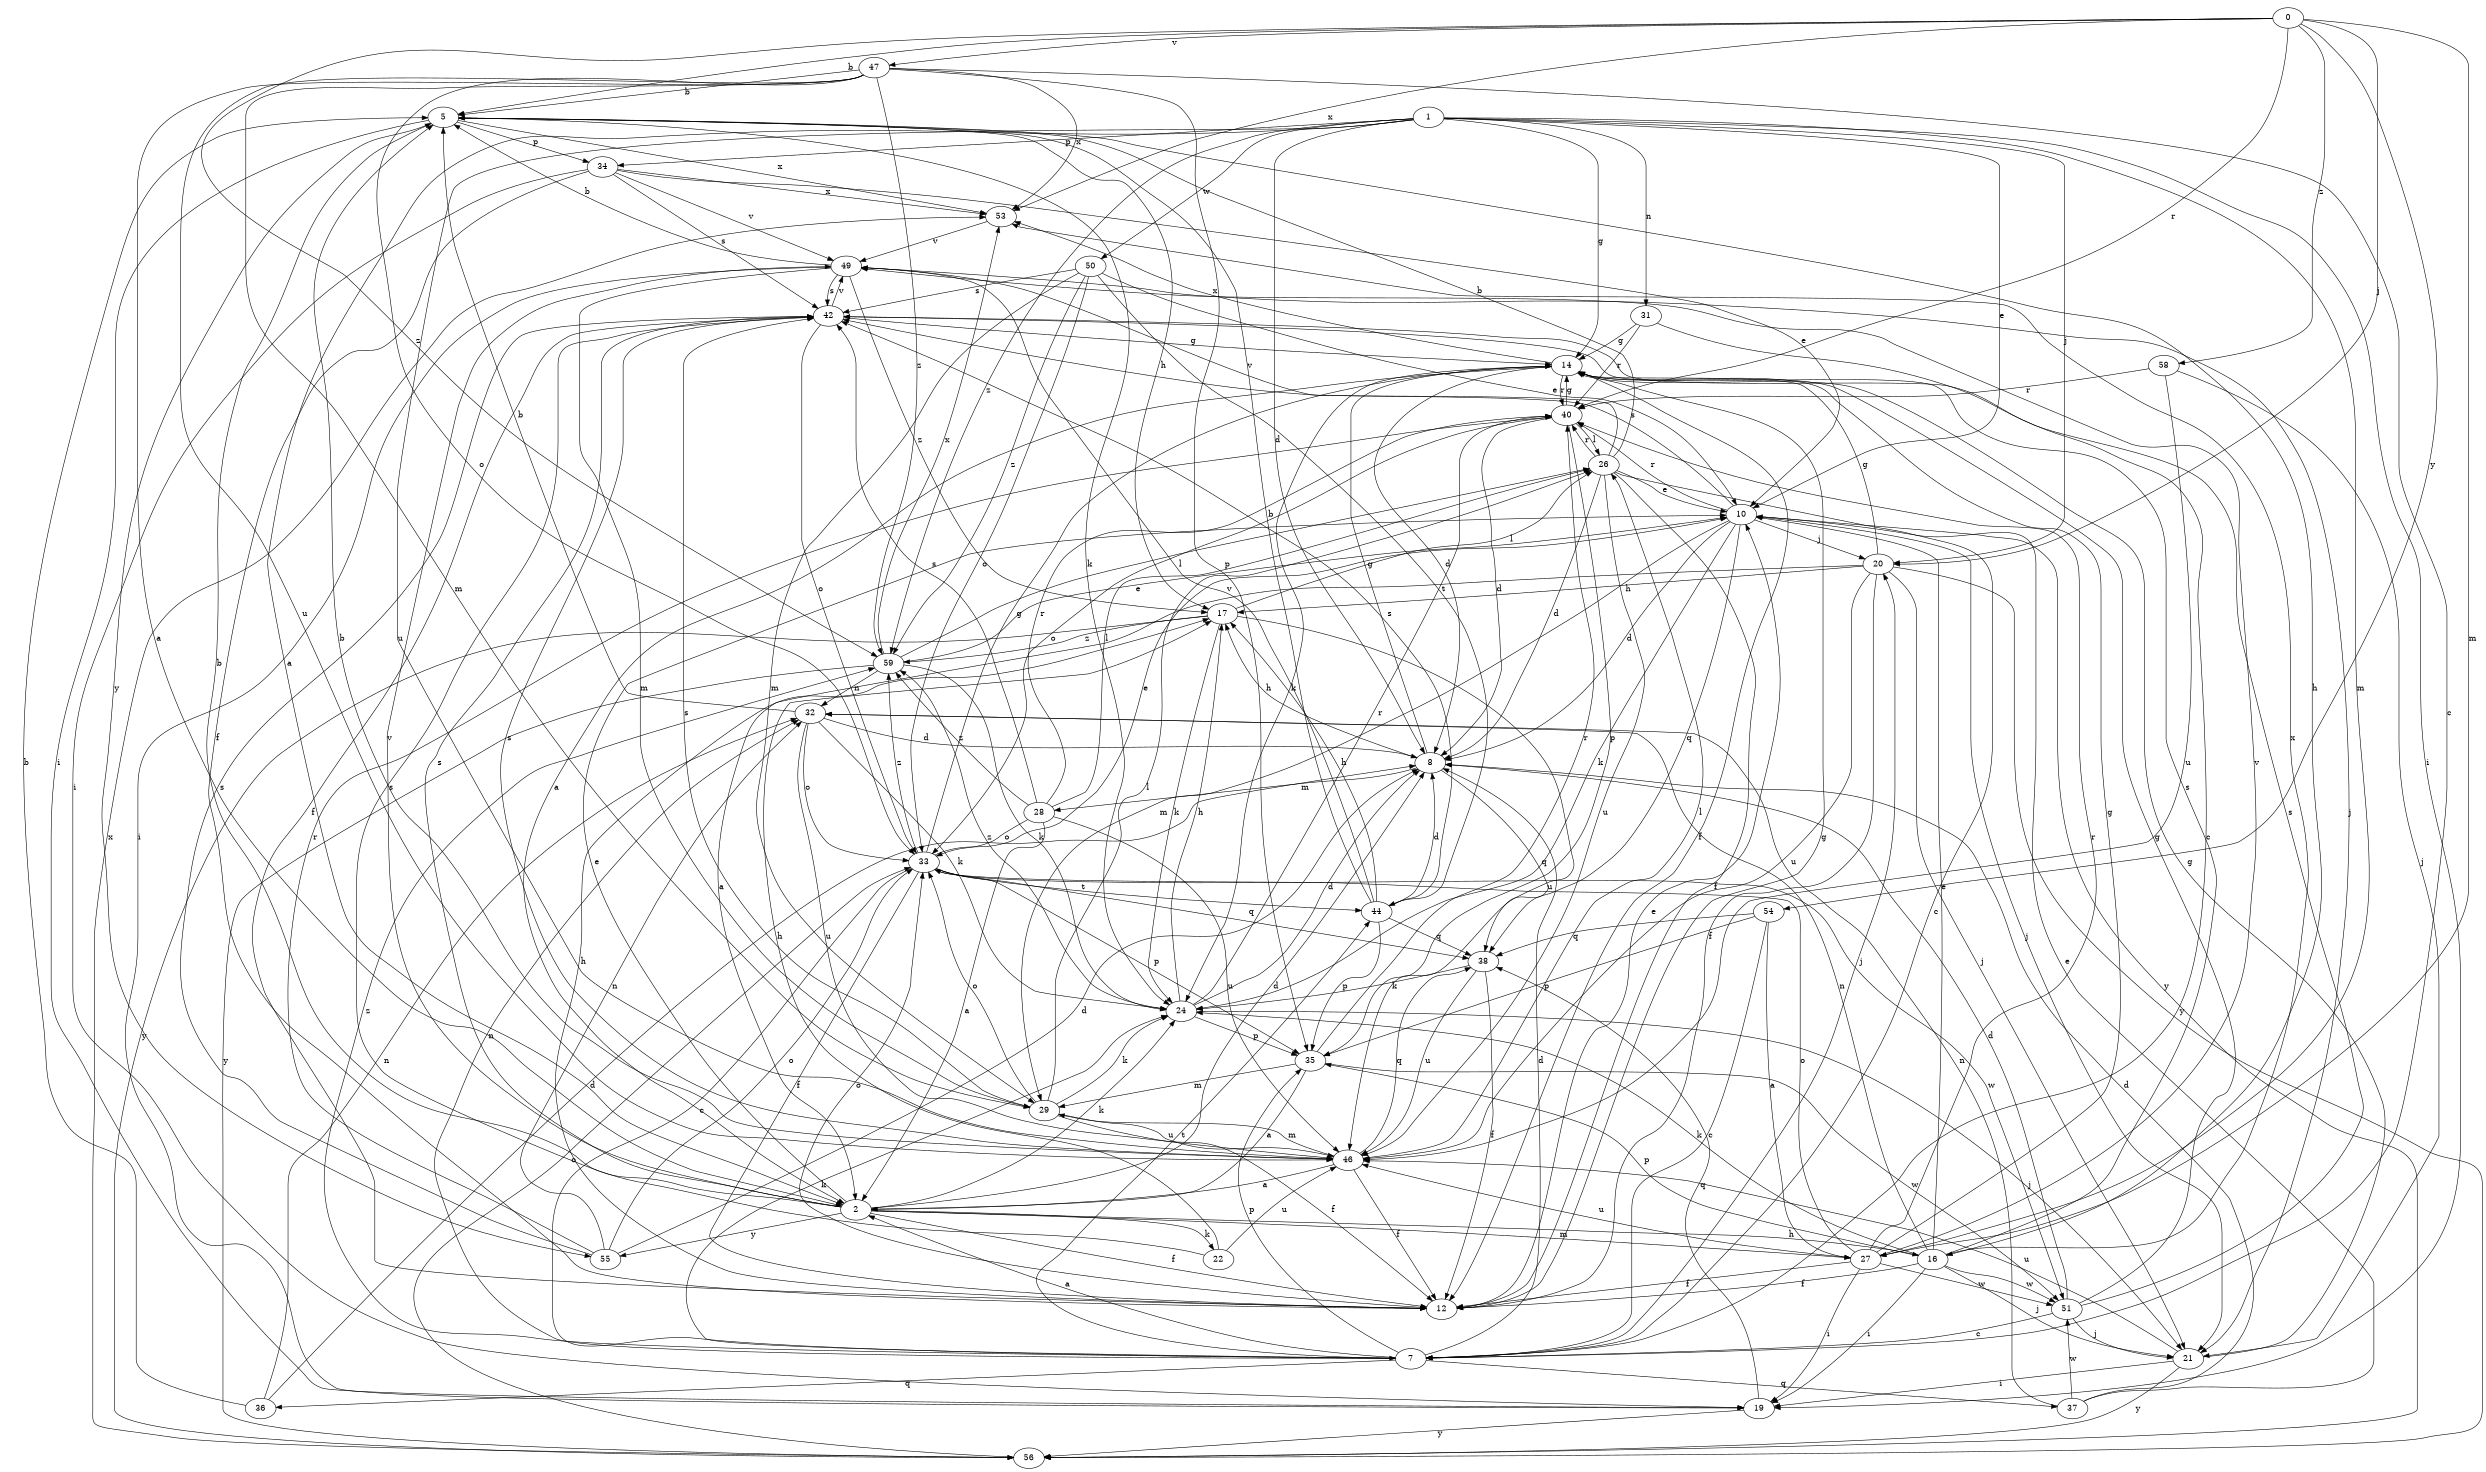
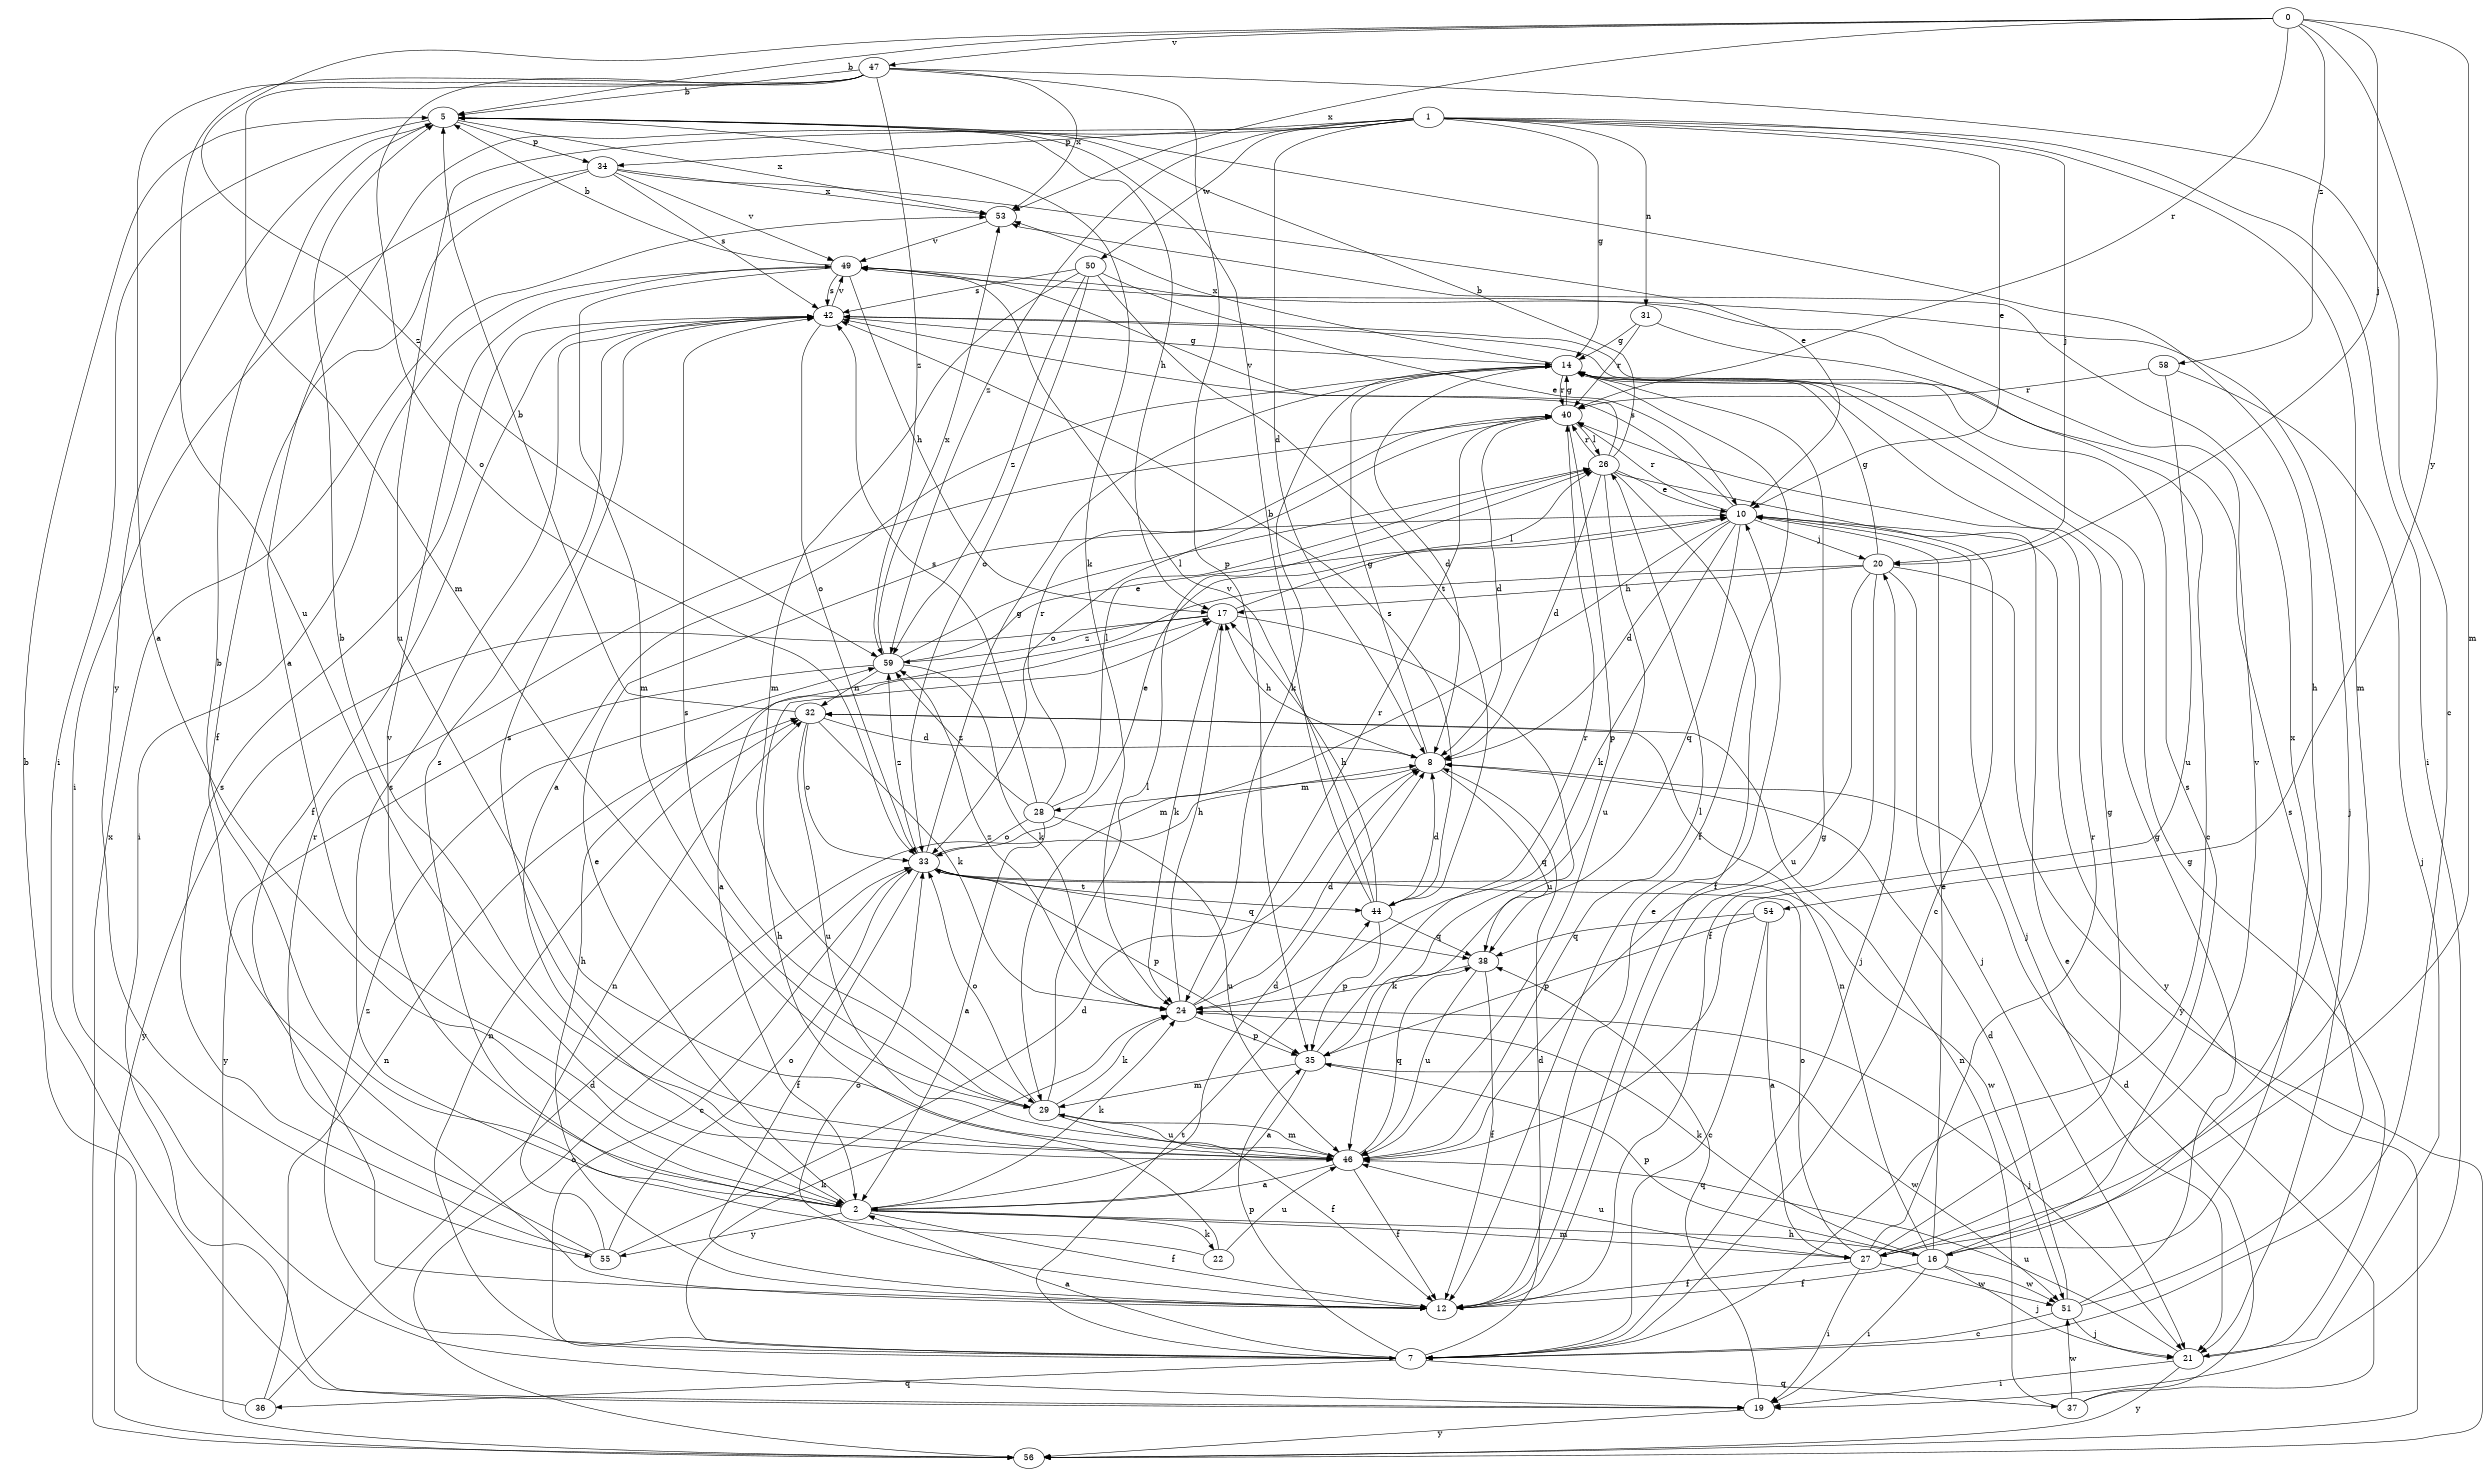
edge "49" -> "17": label "z" -> "h"
